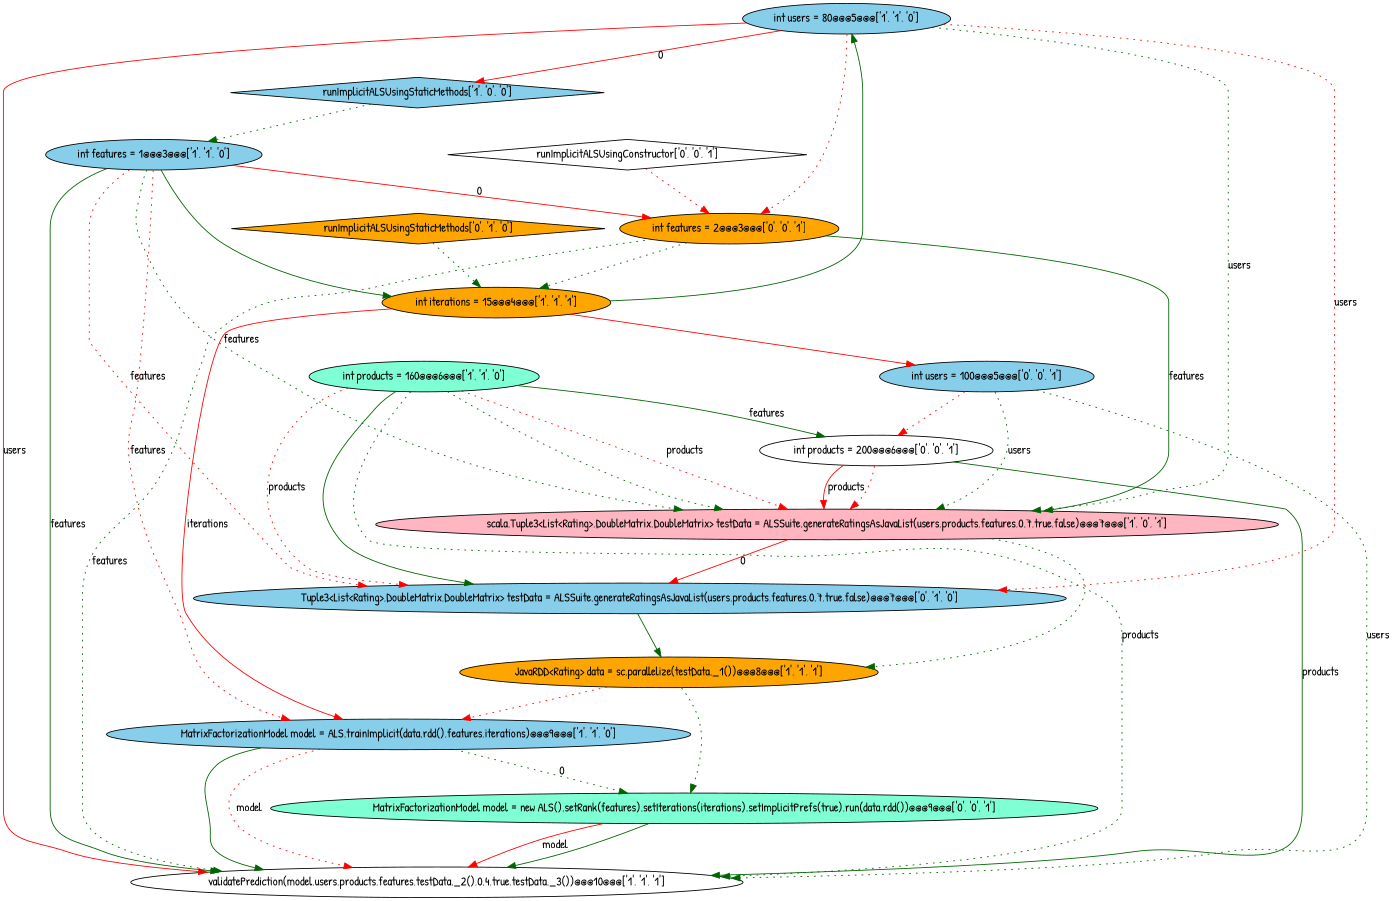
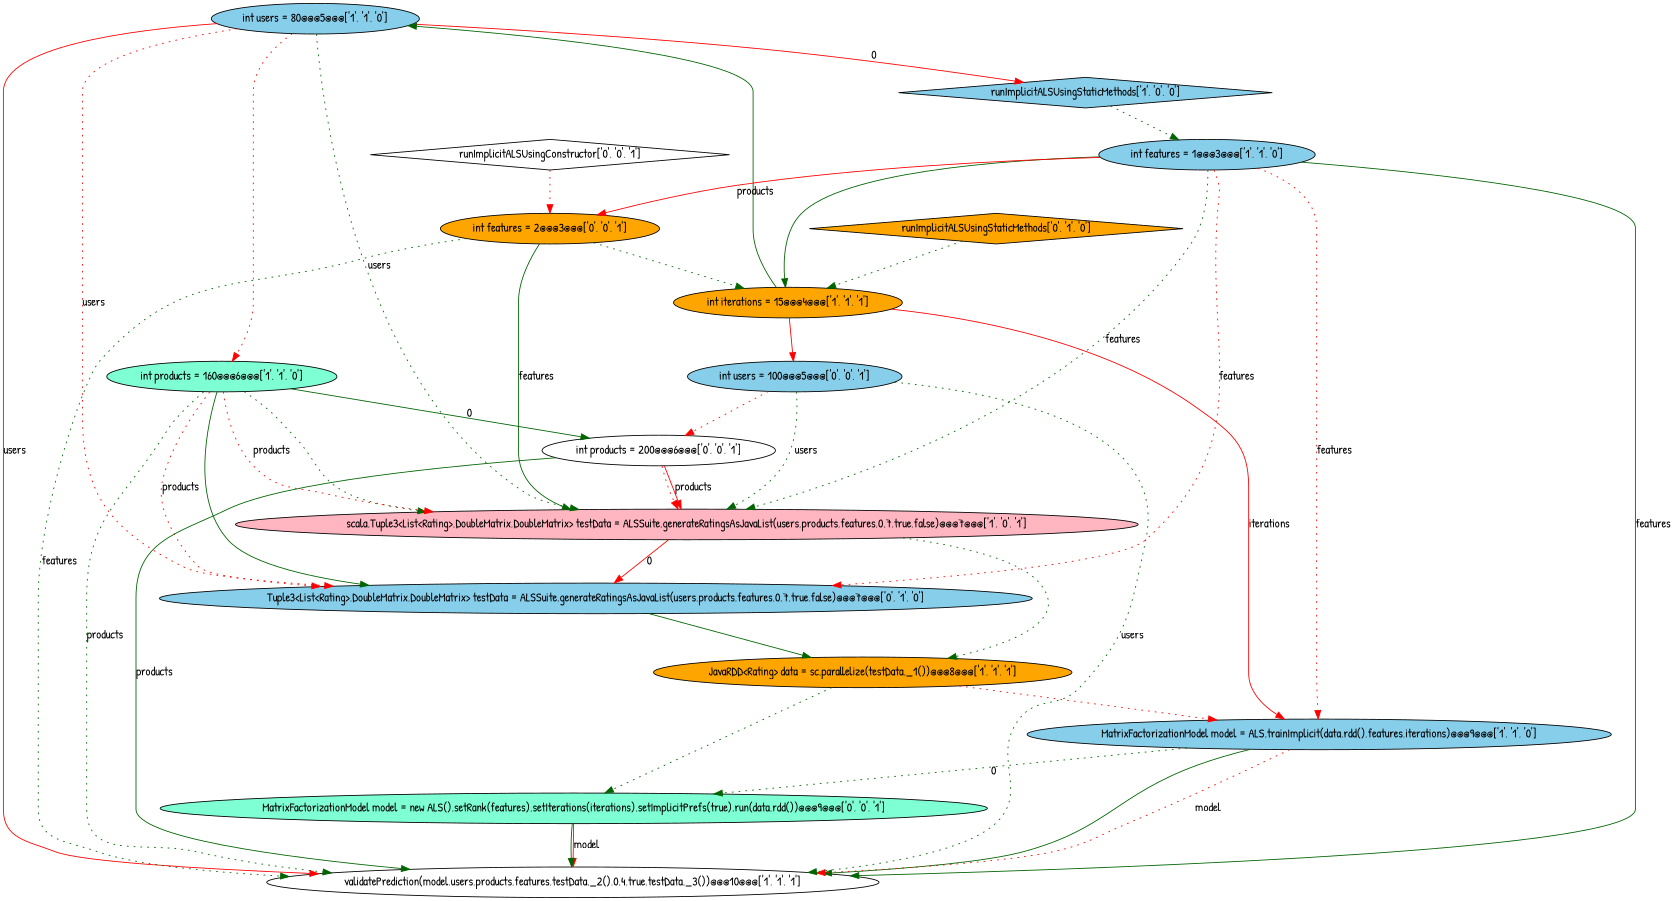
edge "int users = 80@@@5@@@['1', '1', '0']" -> "int features = 2@@@3@@@['0', '0', '1']": now "int users = 80@@@5@@@['1', '1', '0']" -> "int products = 160@@@6@@@['1', '1', '0']"
edge "int features = 1@@@3@@@['1', '1', '0']" -> "int features = 2@@@3@@@['0', '0', '1']": label "0" -> "products"
edge "int products = 160@@@6@@@['1', '1', '0']" -> "int products = 200@@@6@@@['0', '0', '1']": label "features" -> "0"
